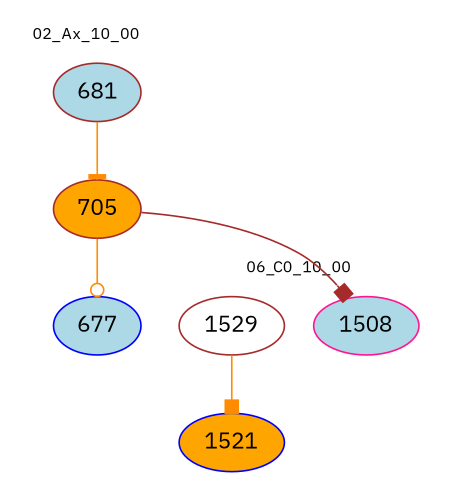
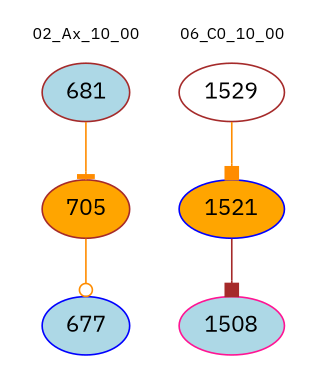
edge "705" -> "1508": now "1521" -> "1508"
